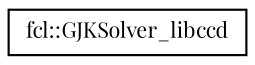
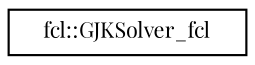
node "fcl::GJKSolver_libccd": label "fcl::GJKSolver_libccd" -> "fcl::GJKSolver_fcl"
